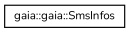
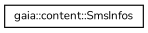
node "gaia::gaia::SmsInfos": label "gaia::gaia::SmsInfos" -> "gaia::content::SmsInfos"
